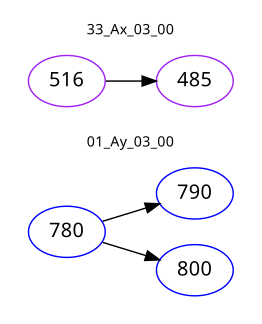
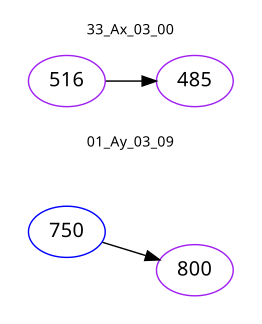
cluster "01_Ay_03_00": label "01_Ay_03_00" -> "01_Ay_03_09"
node "790": removed
node "780": label "780" -> "750"
node "800": color blue -> purple
